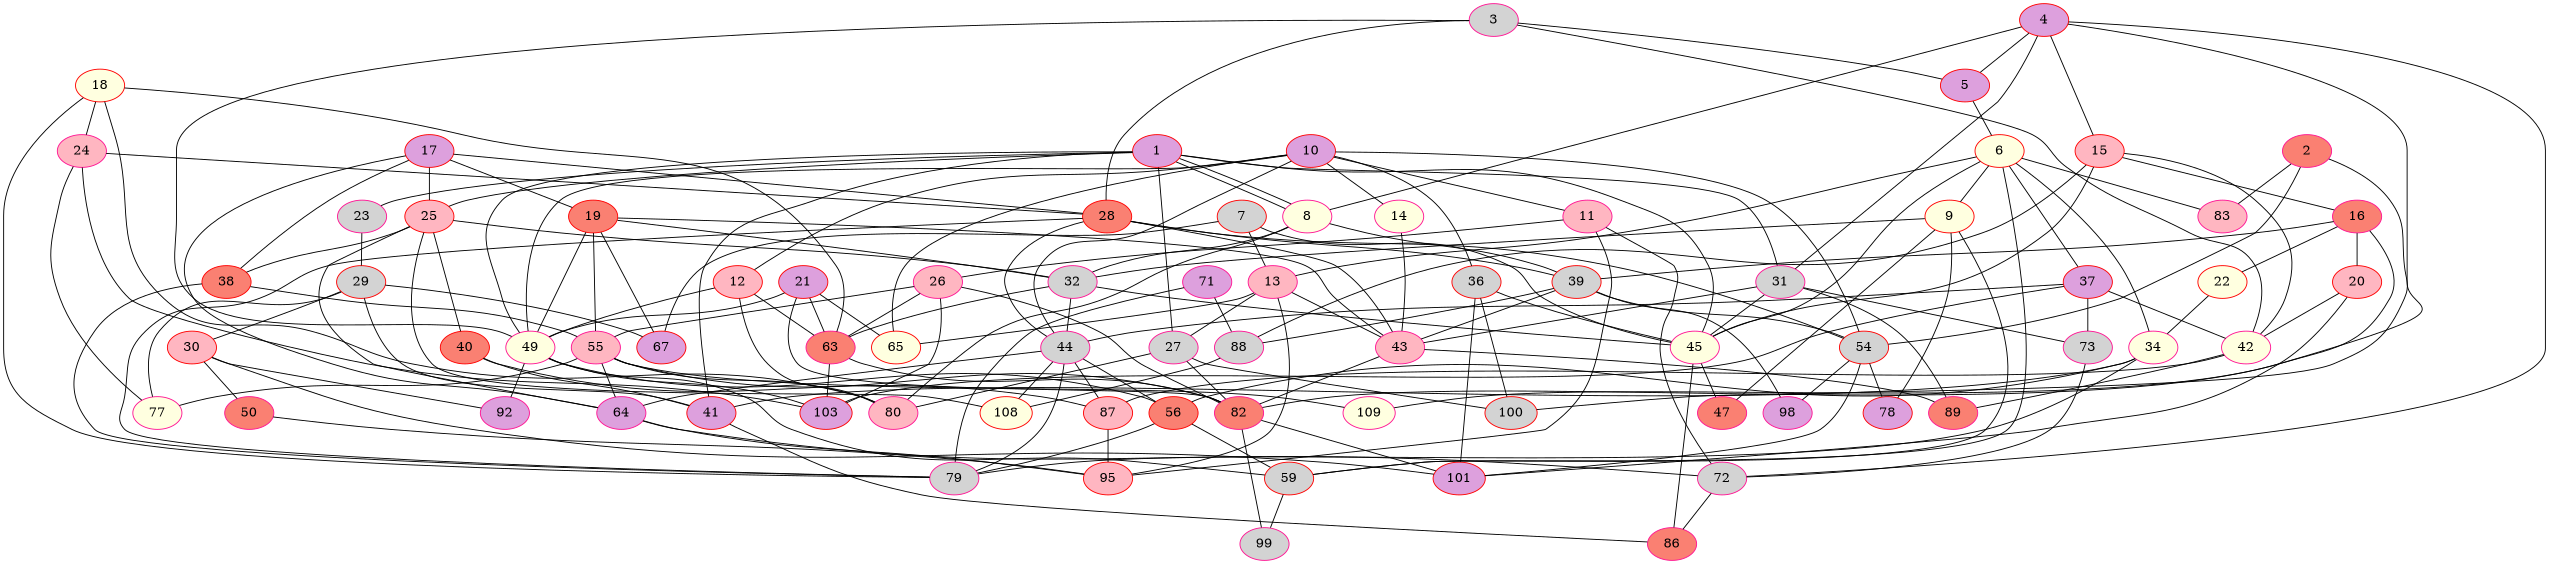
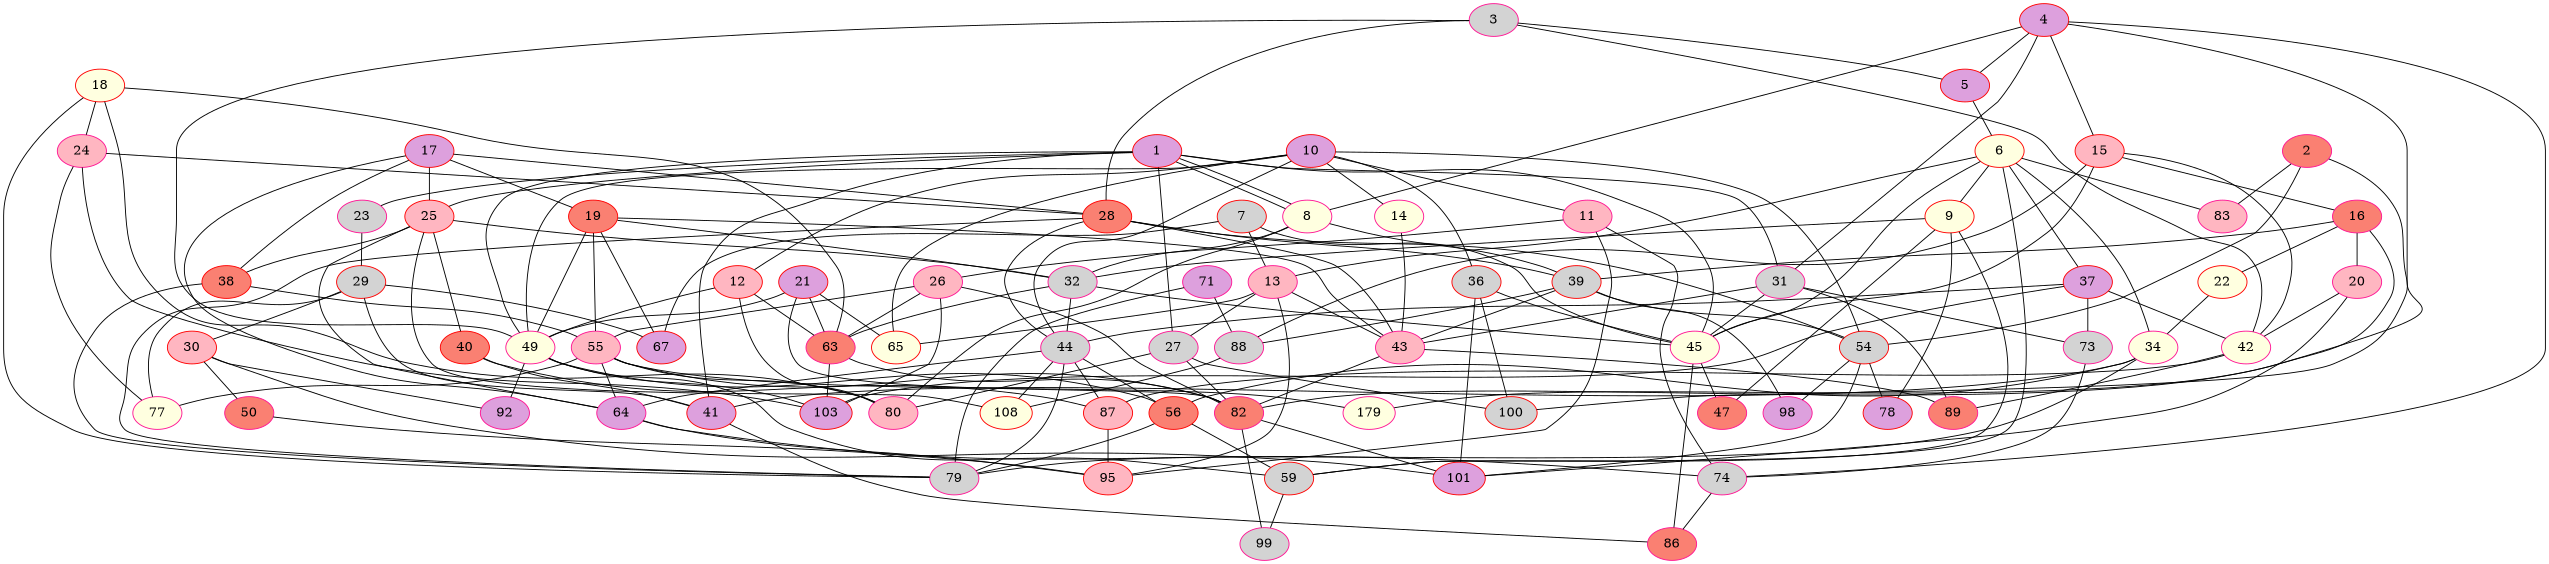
node "20": color red -> deeppink
node "109": label "109" -> "179"
node "72": label "72" -> "74"
